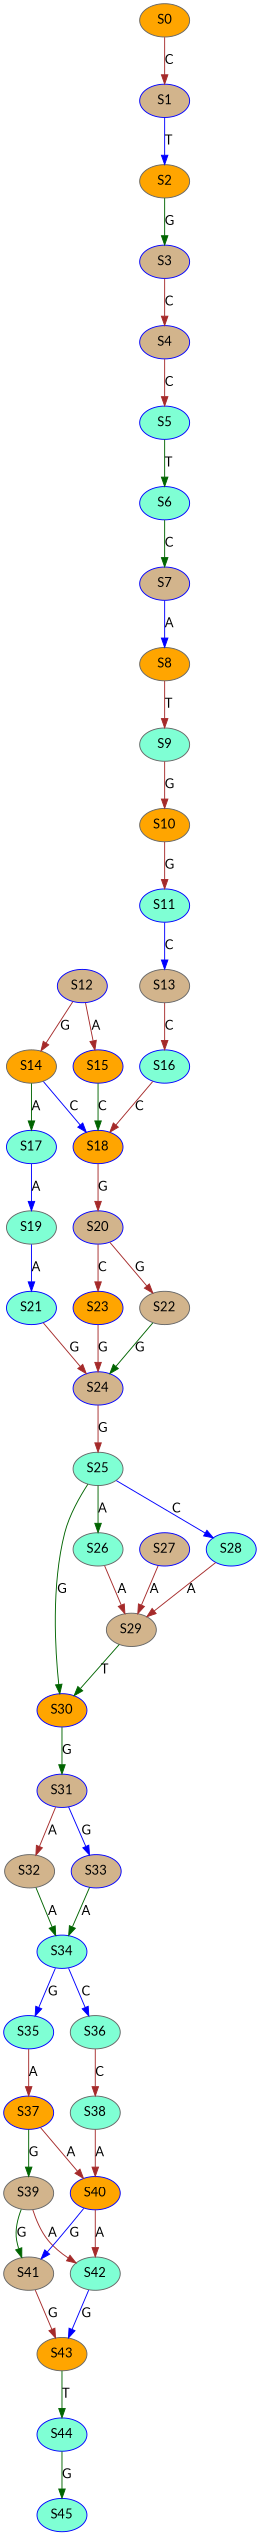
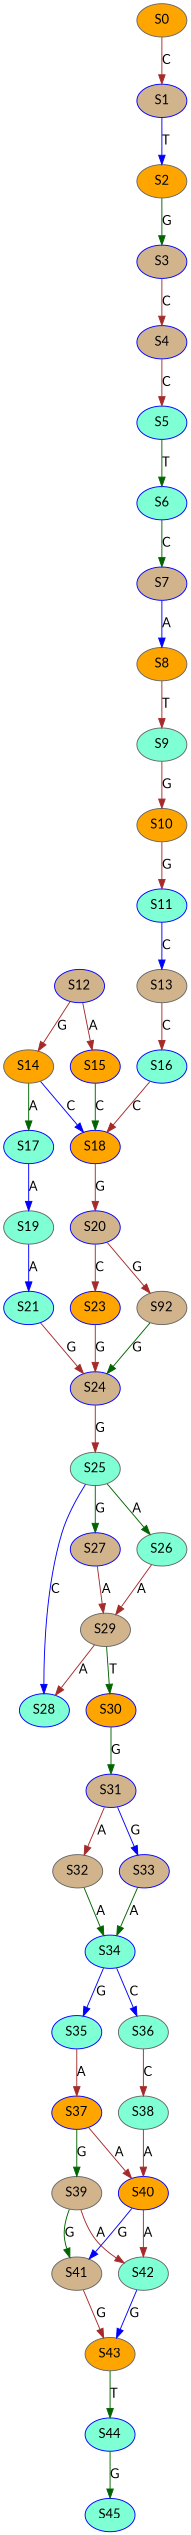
node "S22": label "S22" -> "S92"
edge "S25" -> "S30": now "S25" -> "S27"
edge "S28" -> "S29": reversed
